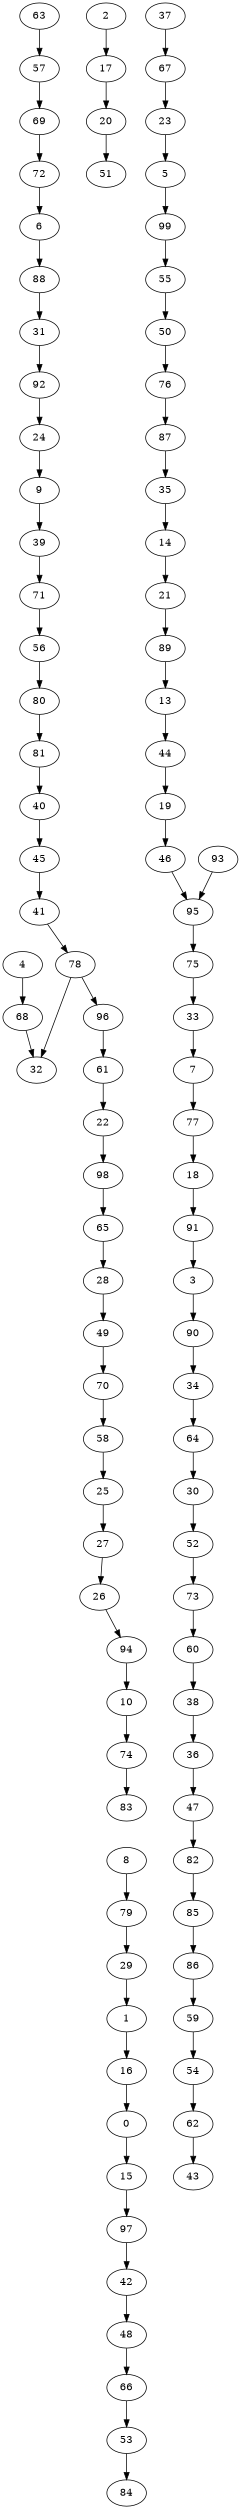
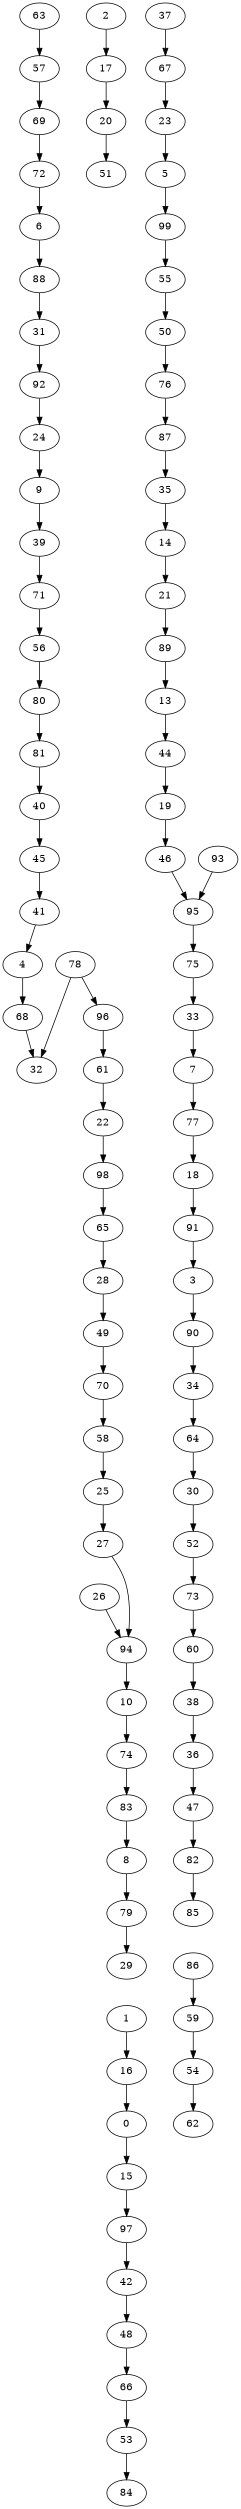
edge "41" -> "78": now "41" -> "4"
edge "27" -> "26": now "27" -> "94"
edge "83" -> "8": added
edge "85" -> "86": removed
edge "29" -> "1": removed
node "43": removed
